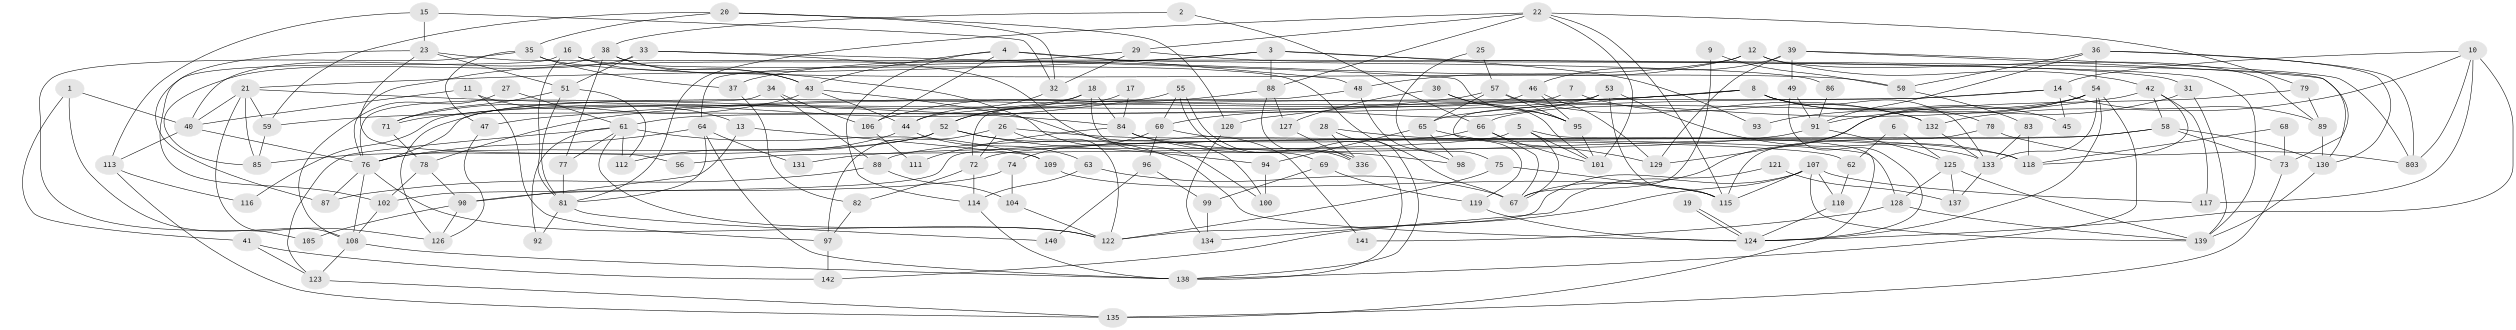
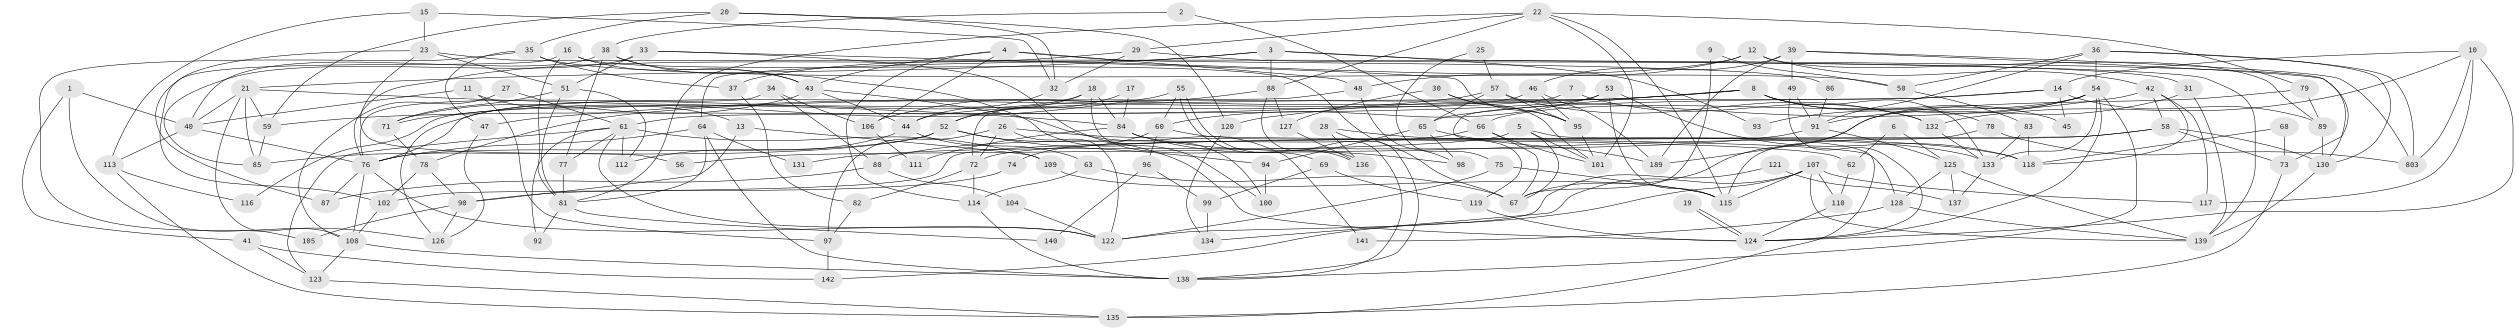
node "336": label "336" -> "136"
node "129": label "129" -> "189"
edge "74" -- "104": removed
